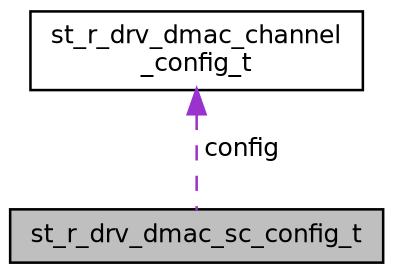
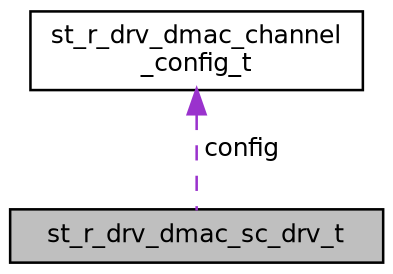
node "st_r_drv_dmac_sc_config_t": label "st_r_drv_dmac_sc_config_t" -> "st_r_drv_dmac_sc_drv_t"
